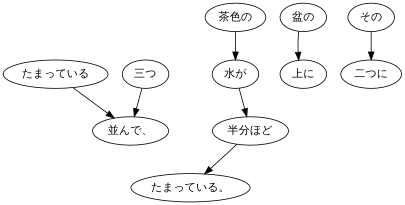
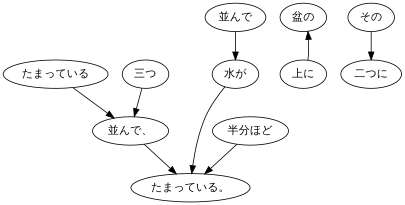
node "茶色の": label "茶色の" -> "並んで"
edge "盆の" -> "上に": reversed
edge "水が" -> "半分ほど": now "水が" -> "たまっている。"
edge "並んで、" -> "たまっている。": added
